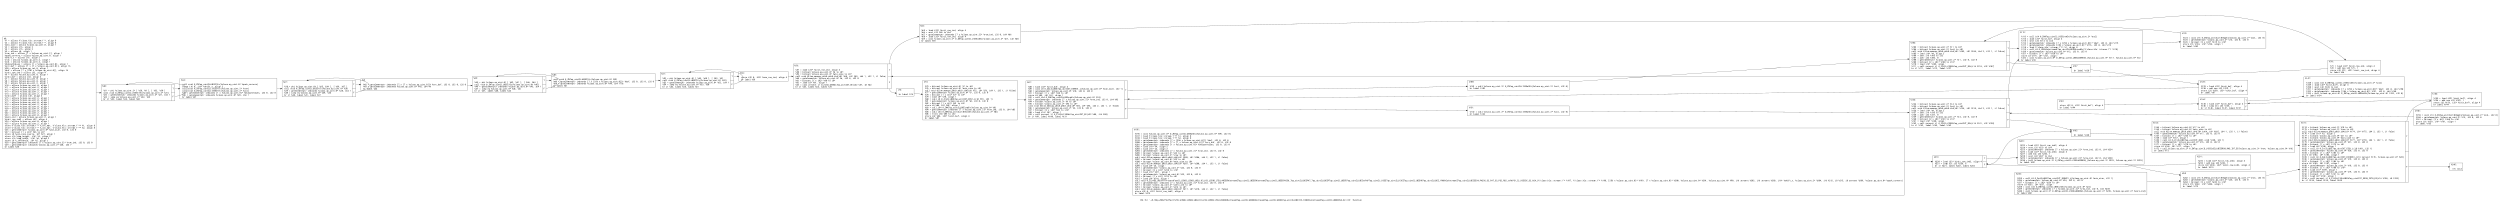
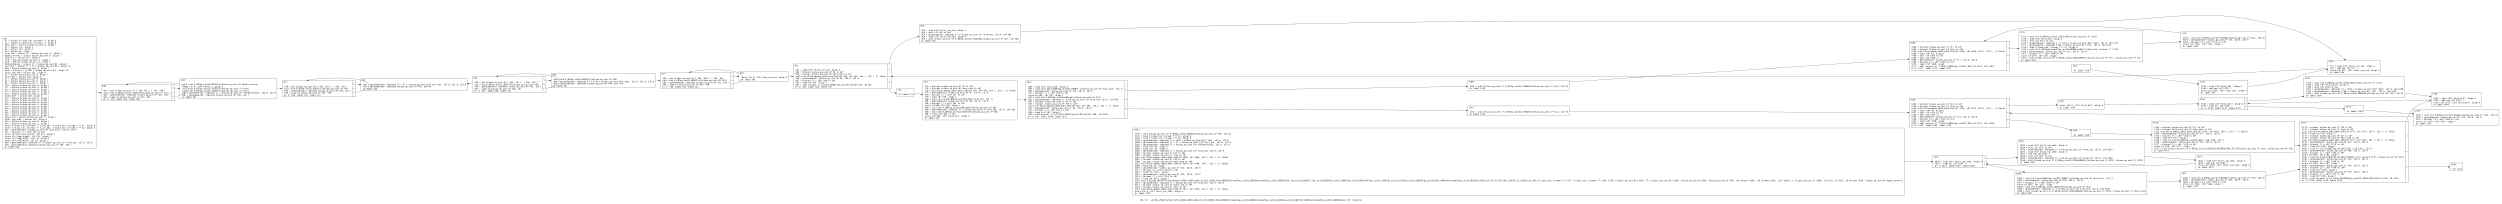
edge "%102:" -> "%127:": removed
node "%0:": text "%P0 = alloca %class.ap_ret.0, align 1" -> "%P0 = alloca %class.ap_uint.0, align 1"
edge "%133:" -> "%112:": now "%133:" -> "%143:"
edge "%41:" -> "%44:": reversed
edge "%128:" -> "%87:": now "%128:" -> "%70:"
edge "%147:" -> "%154:": added
node "%157:": added
edge "%219:" -> "%162:": now "%219:" -> "%234:"
edge "%222:" -> "%241:": now "%222:" -> "%231:"
